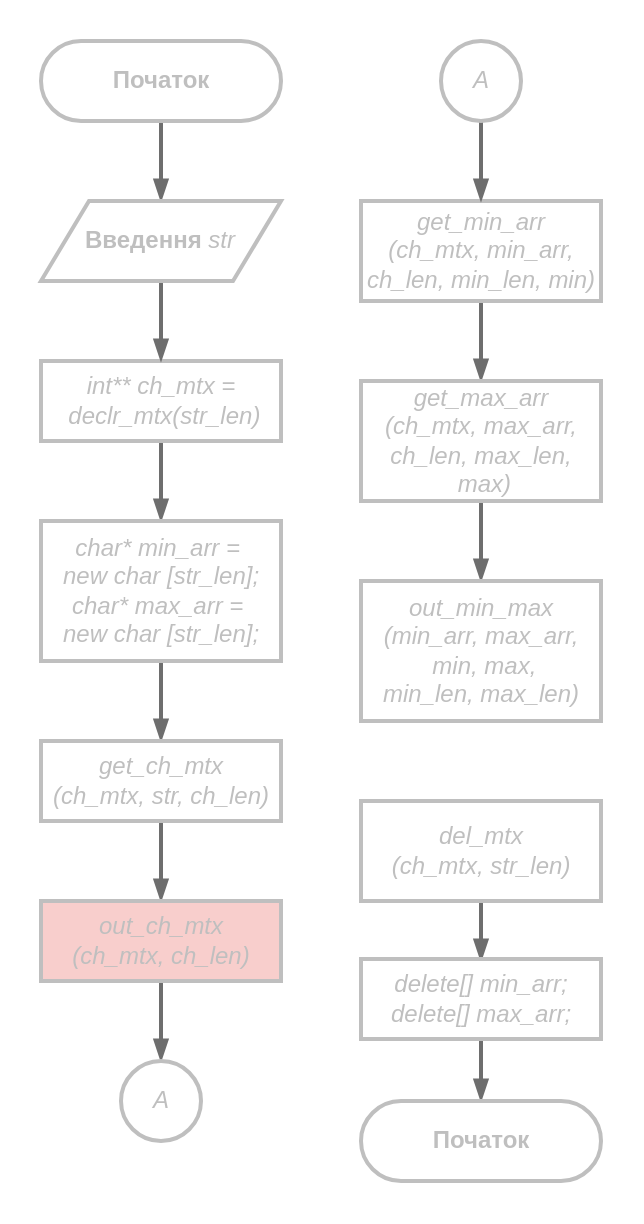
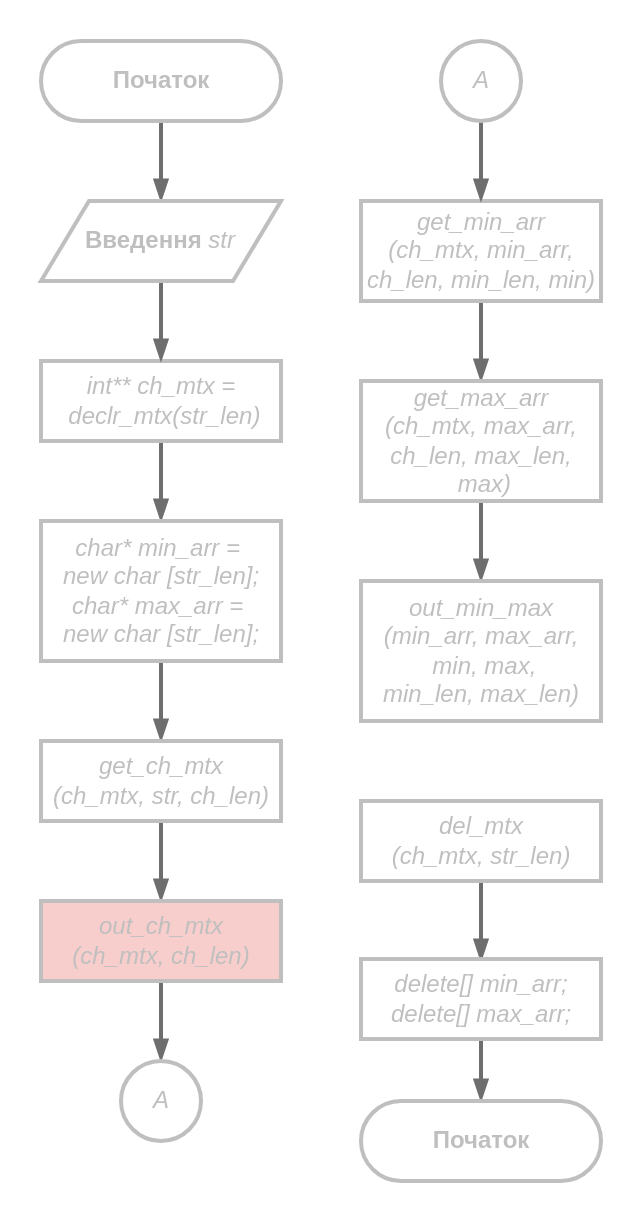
node "del_mtx (ch_mtx, str_len)": size 240x100 -> 240x80
